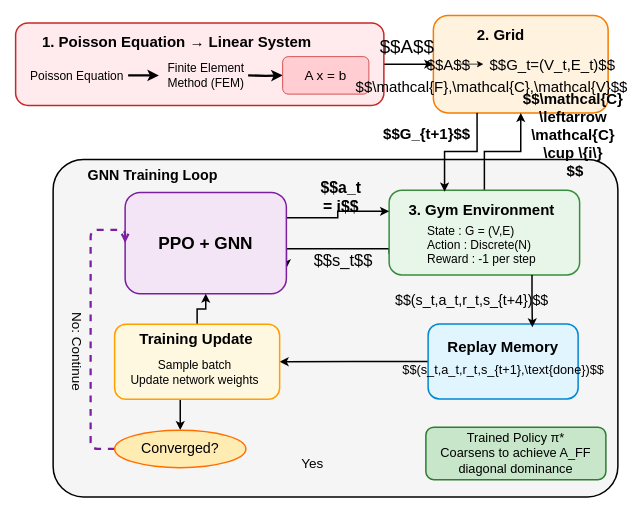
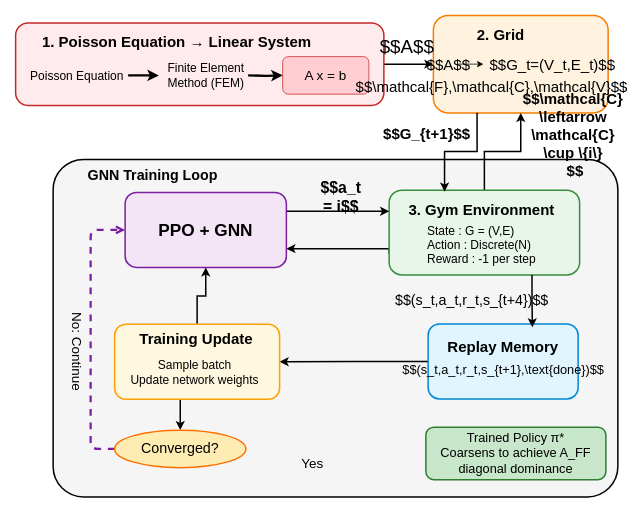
node "PPO + GNN": size 161x101 -> 161x75
node "$$s_t$$": removed
